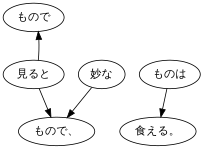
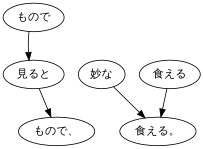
edge "見ると" -> "もので": reversed
node "ものは": label "ものは" -> "食える"
edge "妙な" -> "もので、": now "妙な" -> "食える。"
